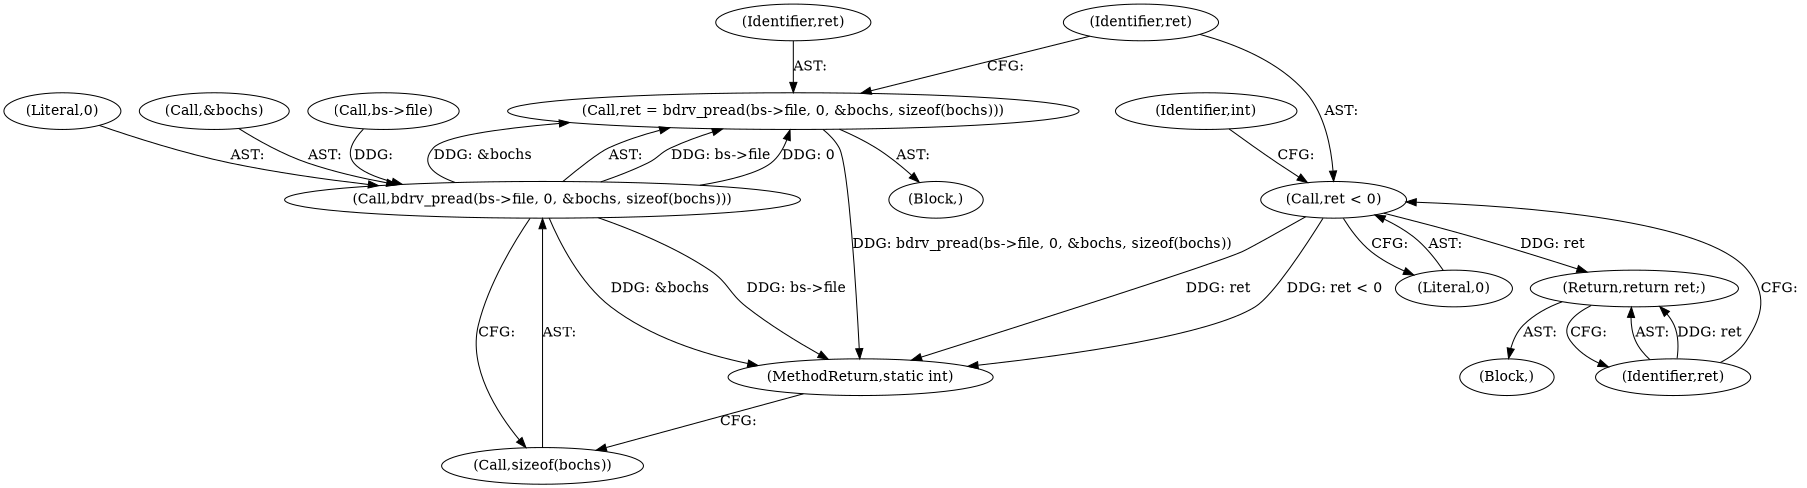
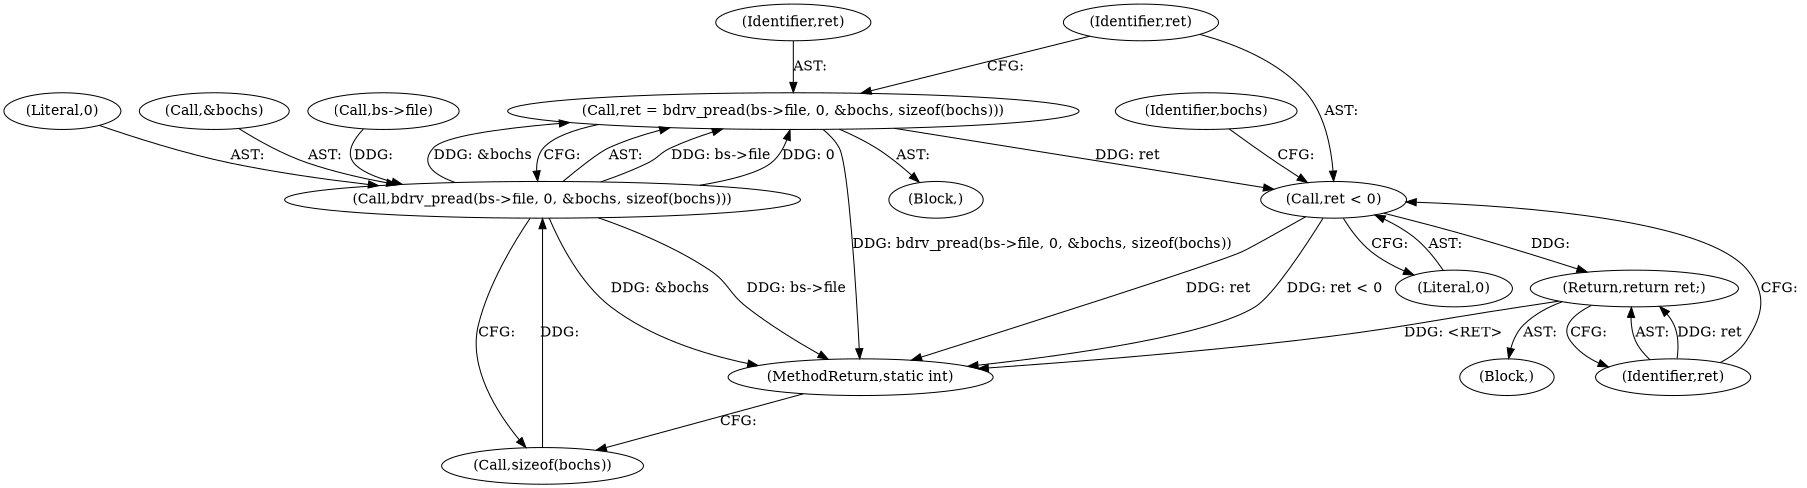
node "(Identifier,int)": label "(Identifier,int)" -> "(Identifier,bochs)"
edge "(Call,ret = bdrv_pread(bs->file, 0, &bochs, sizeof(bochs)))" -> "(Call,bdrv_pread(bs->file, 0, &bochs, sizeof(bochs)))": added, label "CFG:"
edge "(Call,ret = bdrv_pread(bs->file, 0, &bochs, sizeof(bochs)))" -> "(Call,ret < 0)": added, label "DDG: ret"
edge "(Call,ret < 0)" -> "(Return,return ret;)": label "DDG: ret" -> "DDG: "
edge "(Call,sizeof(bochs))" -> "(Call,bdrv_pread(bs->file, 0, &bochs, sizeof(bochs)))": label "AST: " -> "DDG: "
edge "(Return,return ret;)" -> "(MethodReturn,static int)": added, label "DDG: <RET>"
